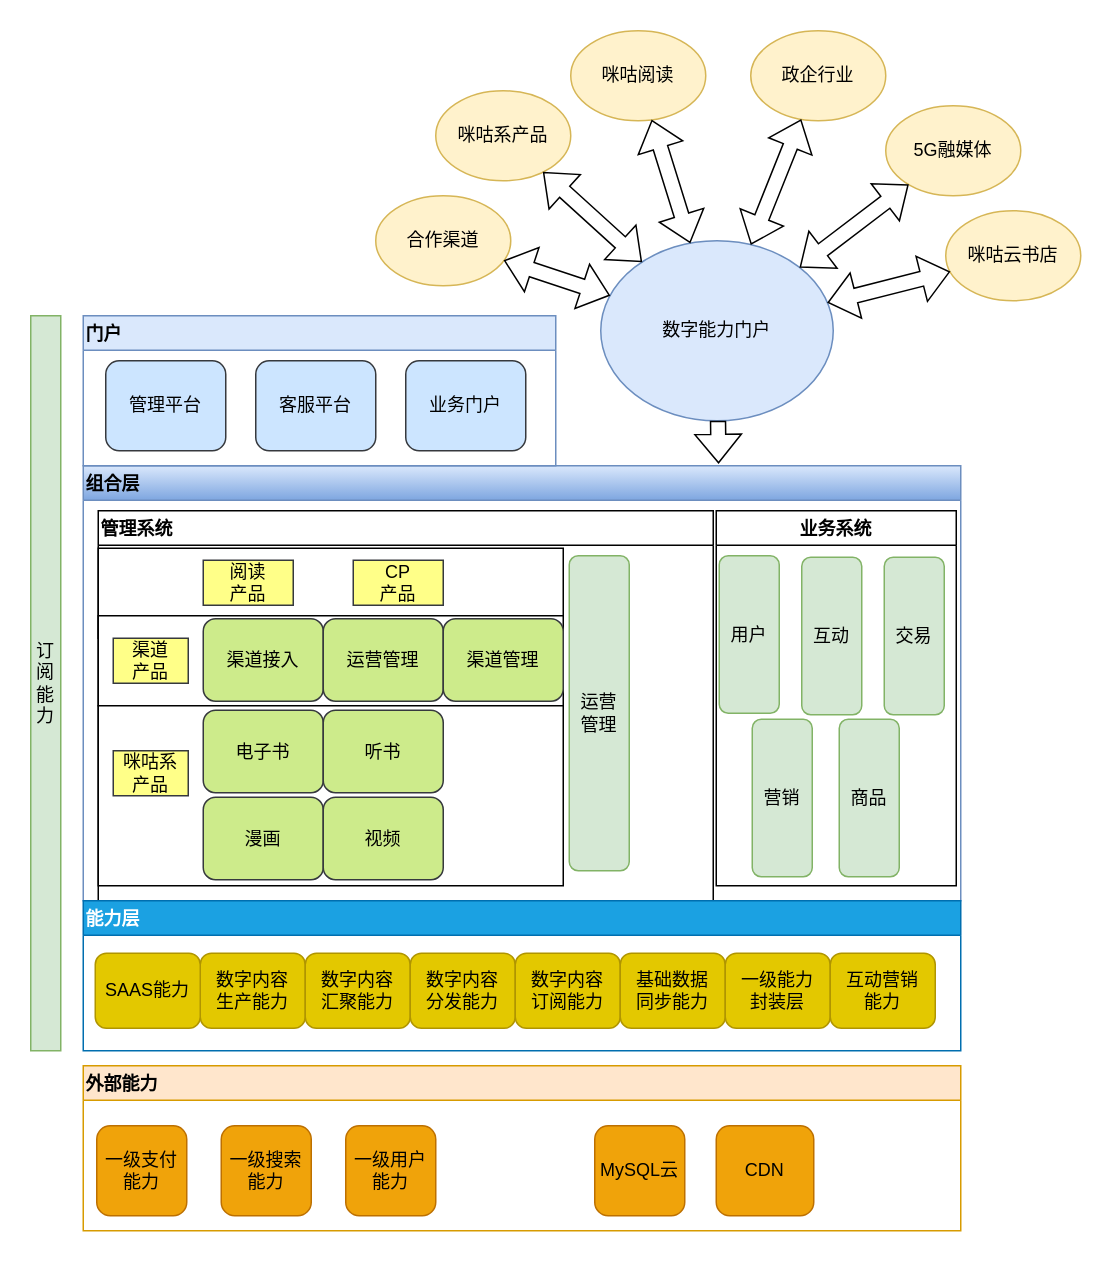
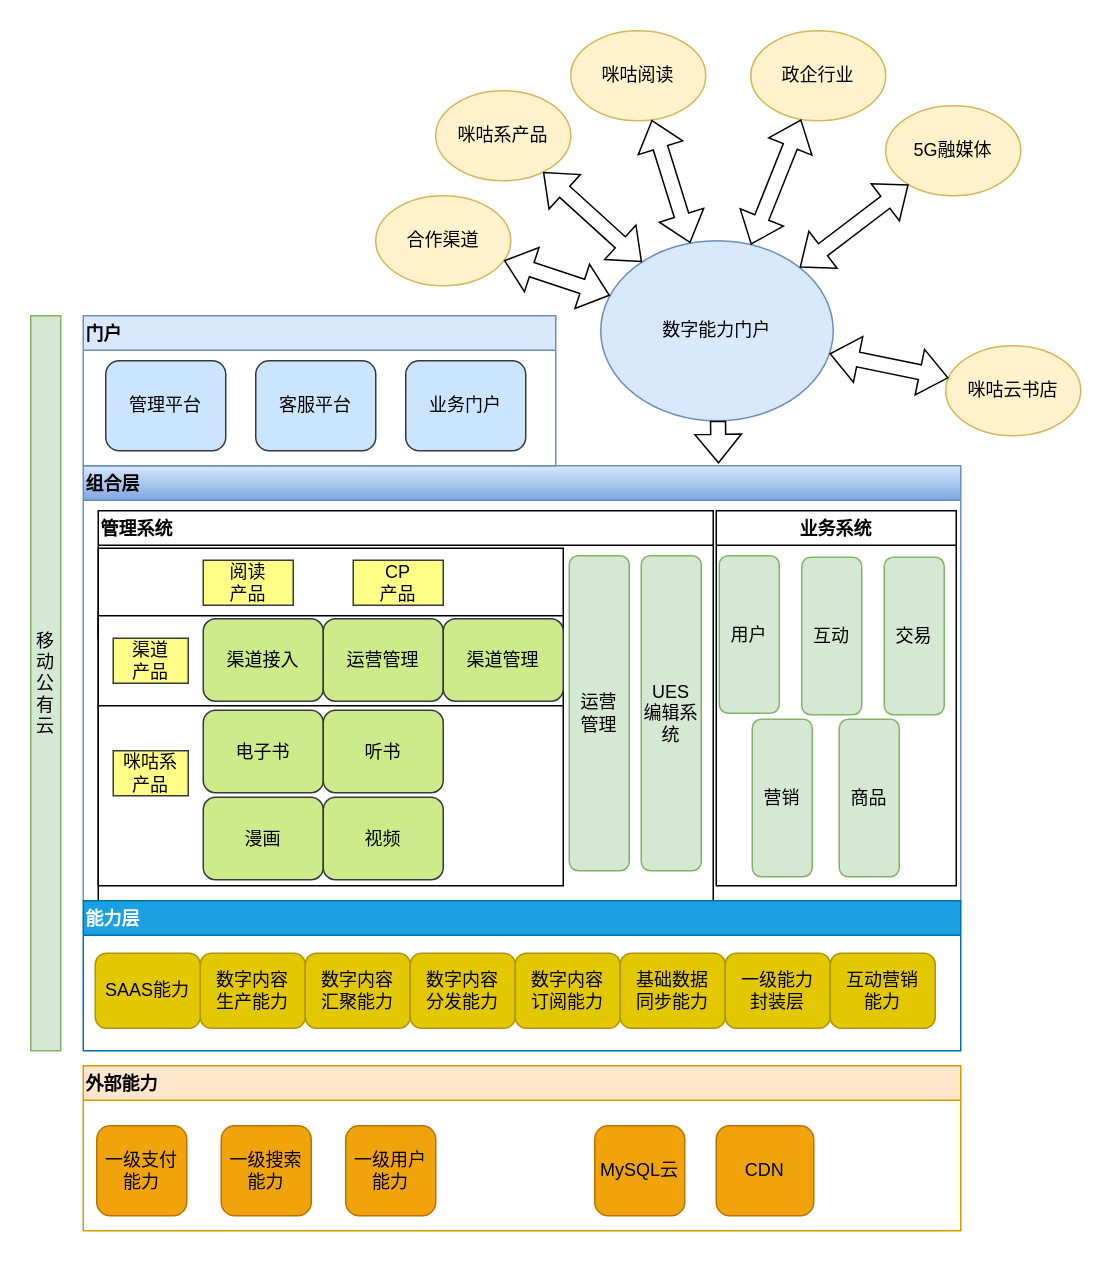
node "咪咕云书店": moved (1013, 256) -> (1013, 391)
node "订阅能力": label "订阅能力" -> "移动公有云"
node "UES 编辑系统": added
